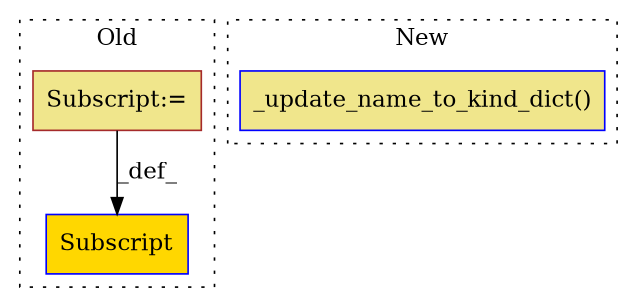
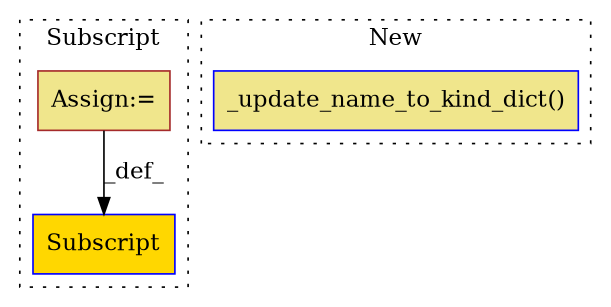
cluster "Old": label "Old" -> "Subscript"
node "Subscript:=": label "Subscript:=" -> "Assign:="
